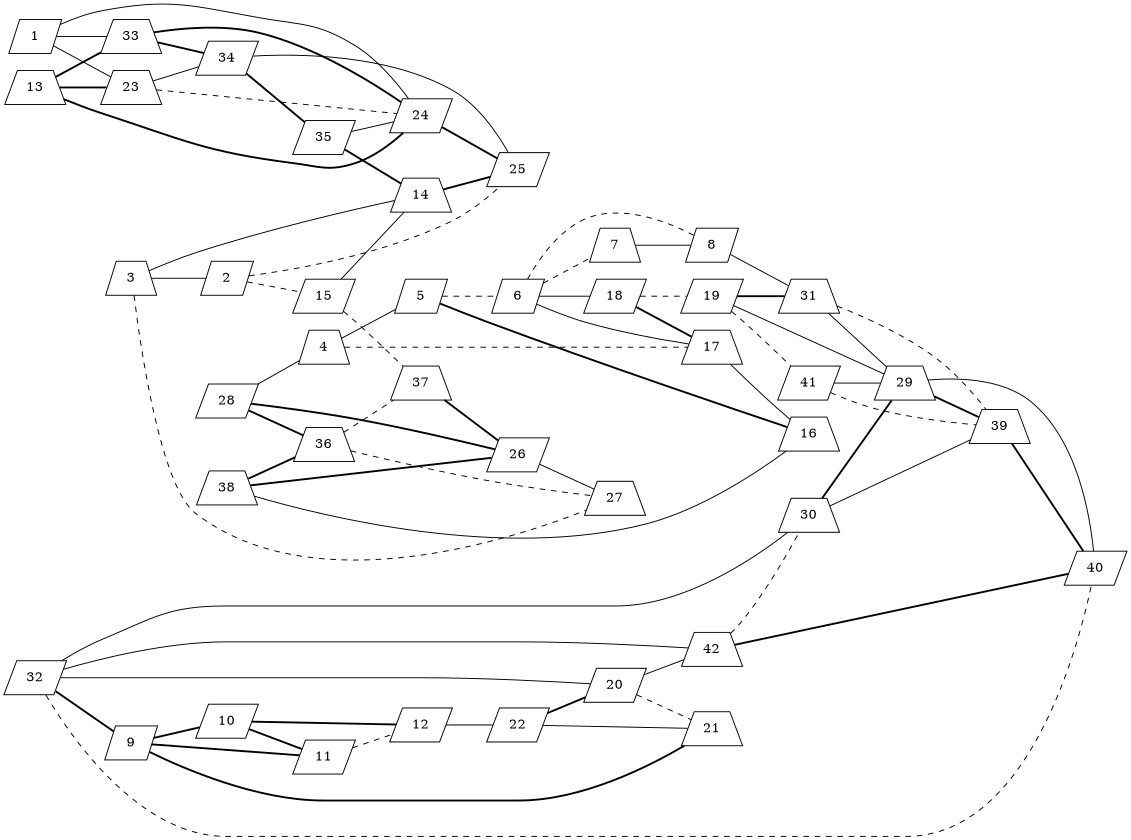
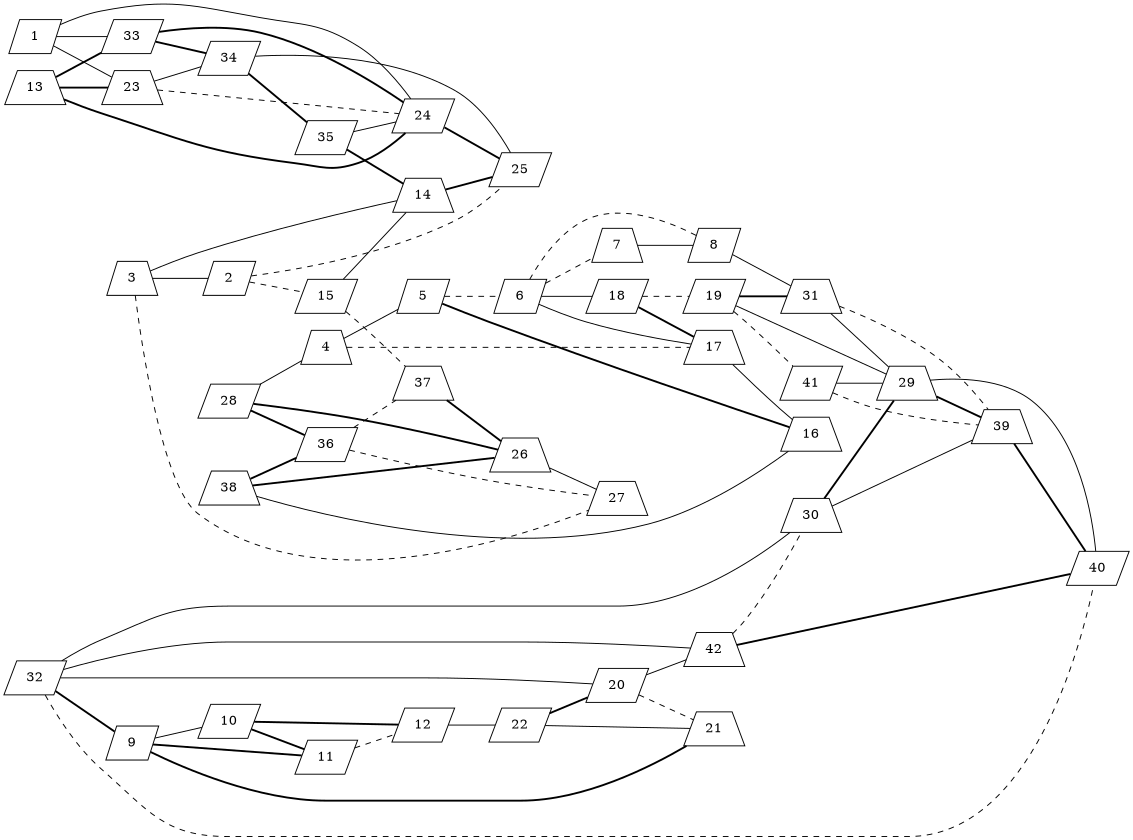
node "33": shape trapezium -> parallelogram
node "36": shape trapezium -> parallelogram
node "26": shape parallelogram -> trapezium
edge "10" -- "9": style bold -> solid
